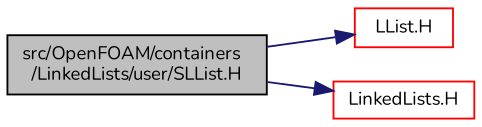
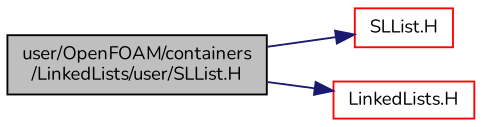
node "LList.H": label "LList.H" -> "SLList.H"
node "src/OpenFOAM/containers /LinkedLists/user/SLList.H": label "src/OpenFOAM/containers /LinkedLists/user/SLList.H" -> "user/OpenFOAM/containers /LinkedLists/user/SLList.H"
